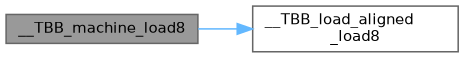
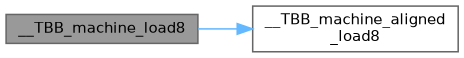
node "__TBB_load_aligned _load8": label "__TBB_load_aligned _load8" -> "__TBB_machine_aligned _load8"
